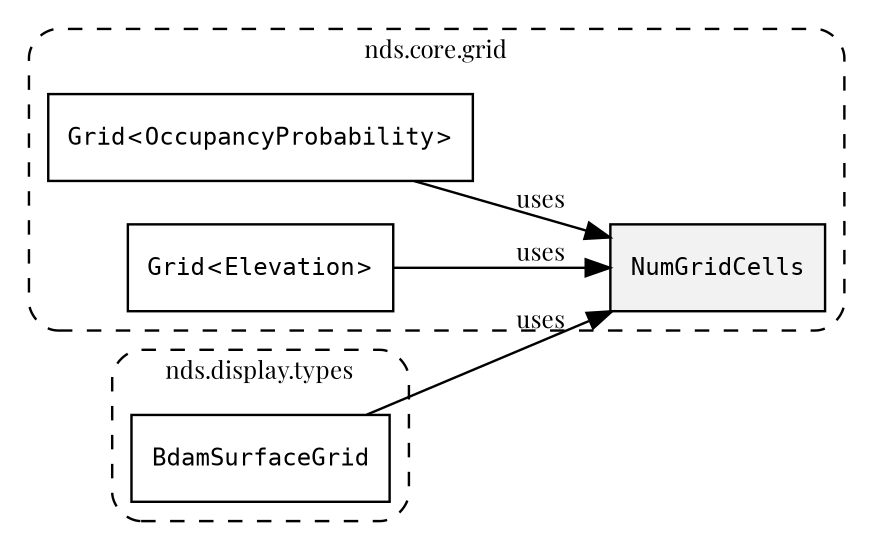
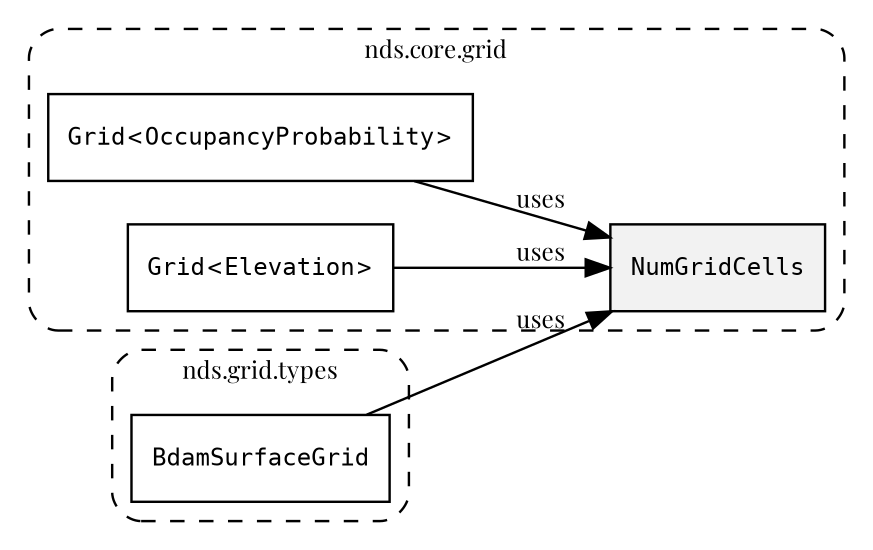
cluster "nds.display.types": label "nds.display.types" -> "nds.grid.types"
